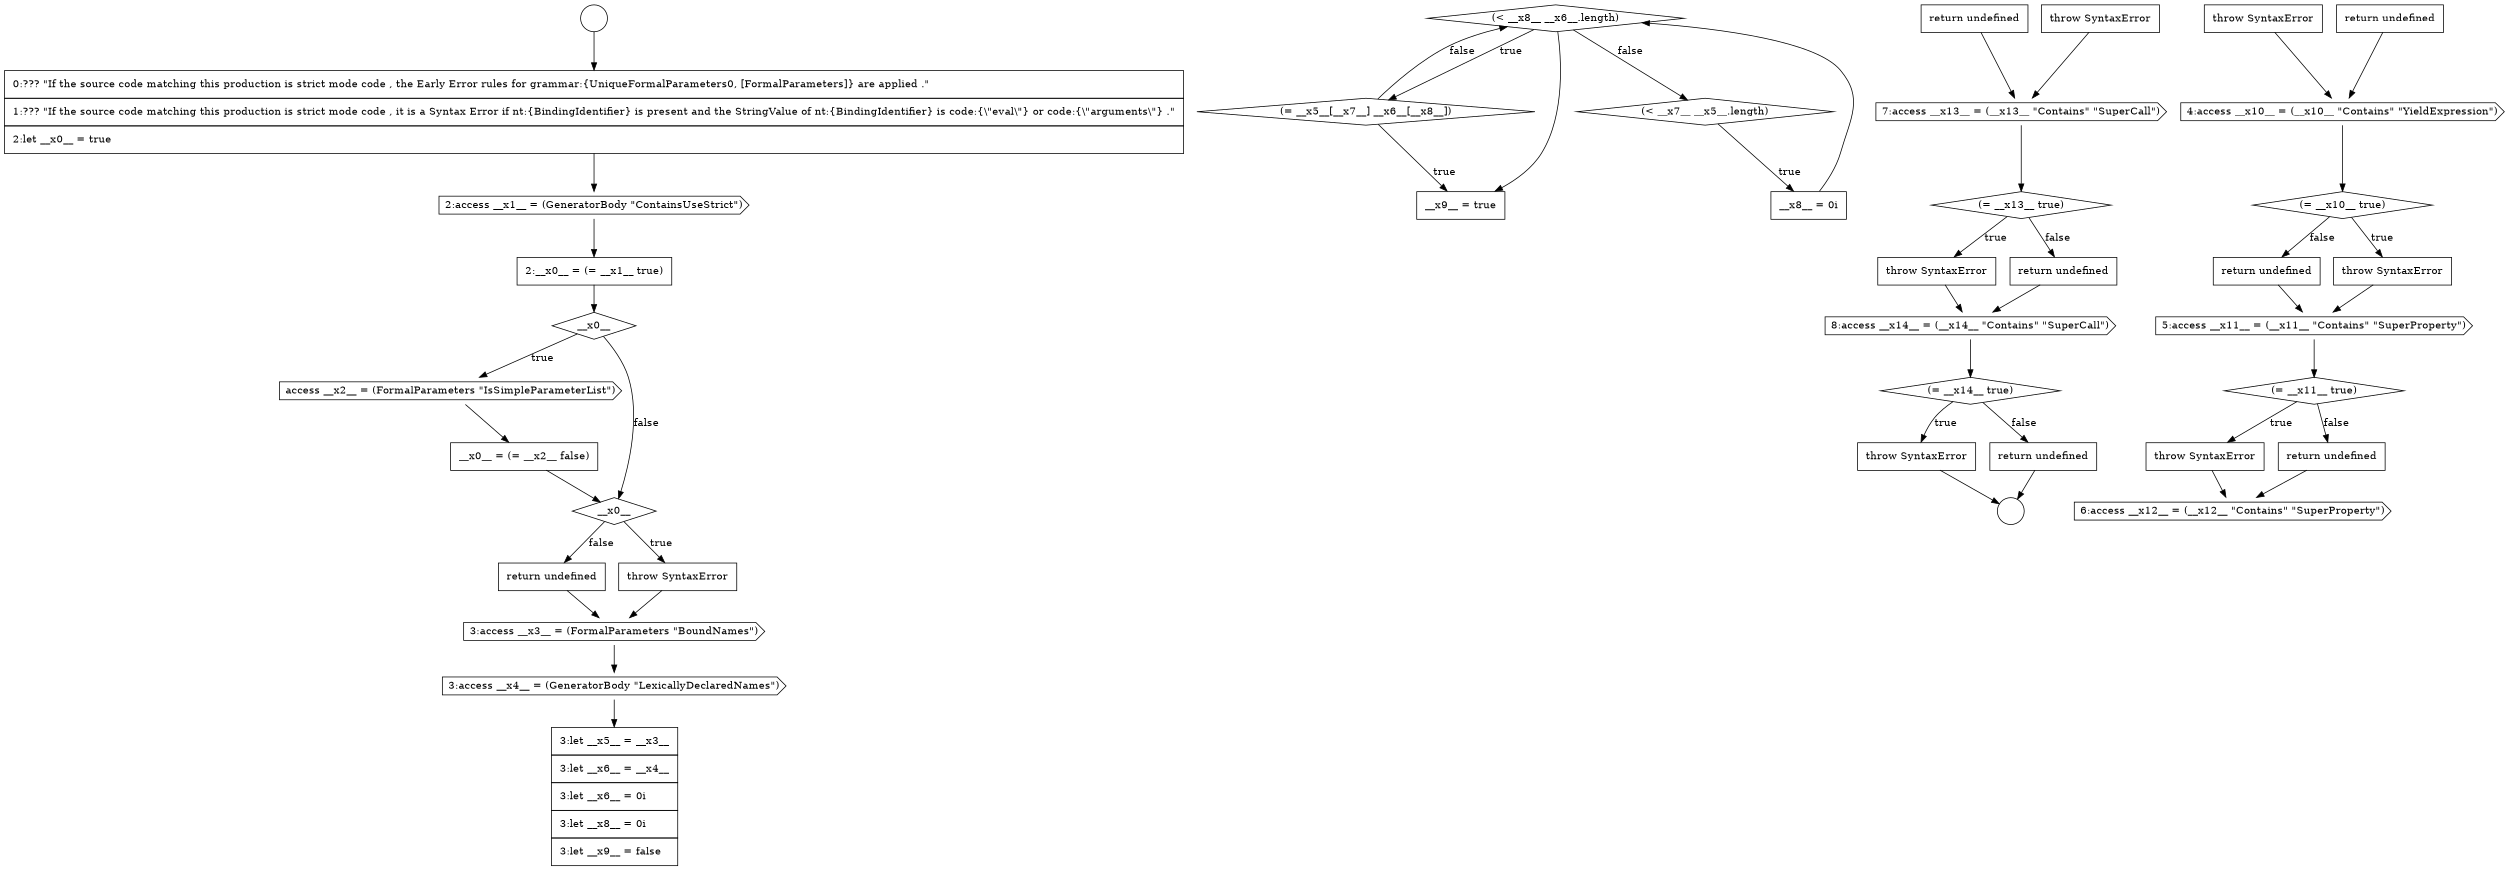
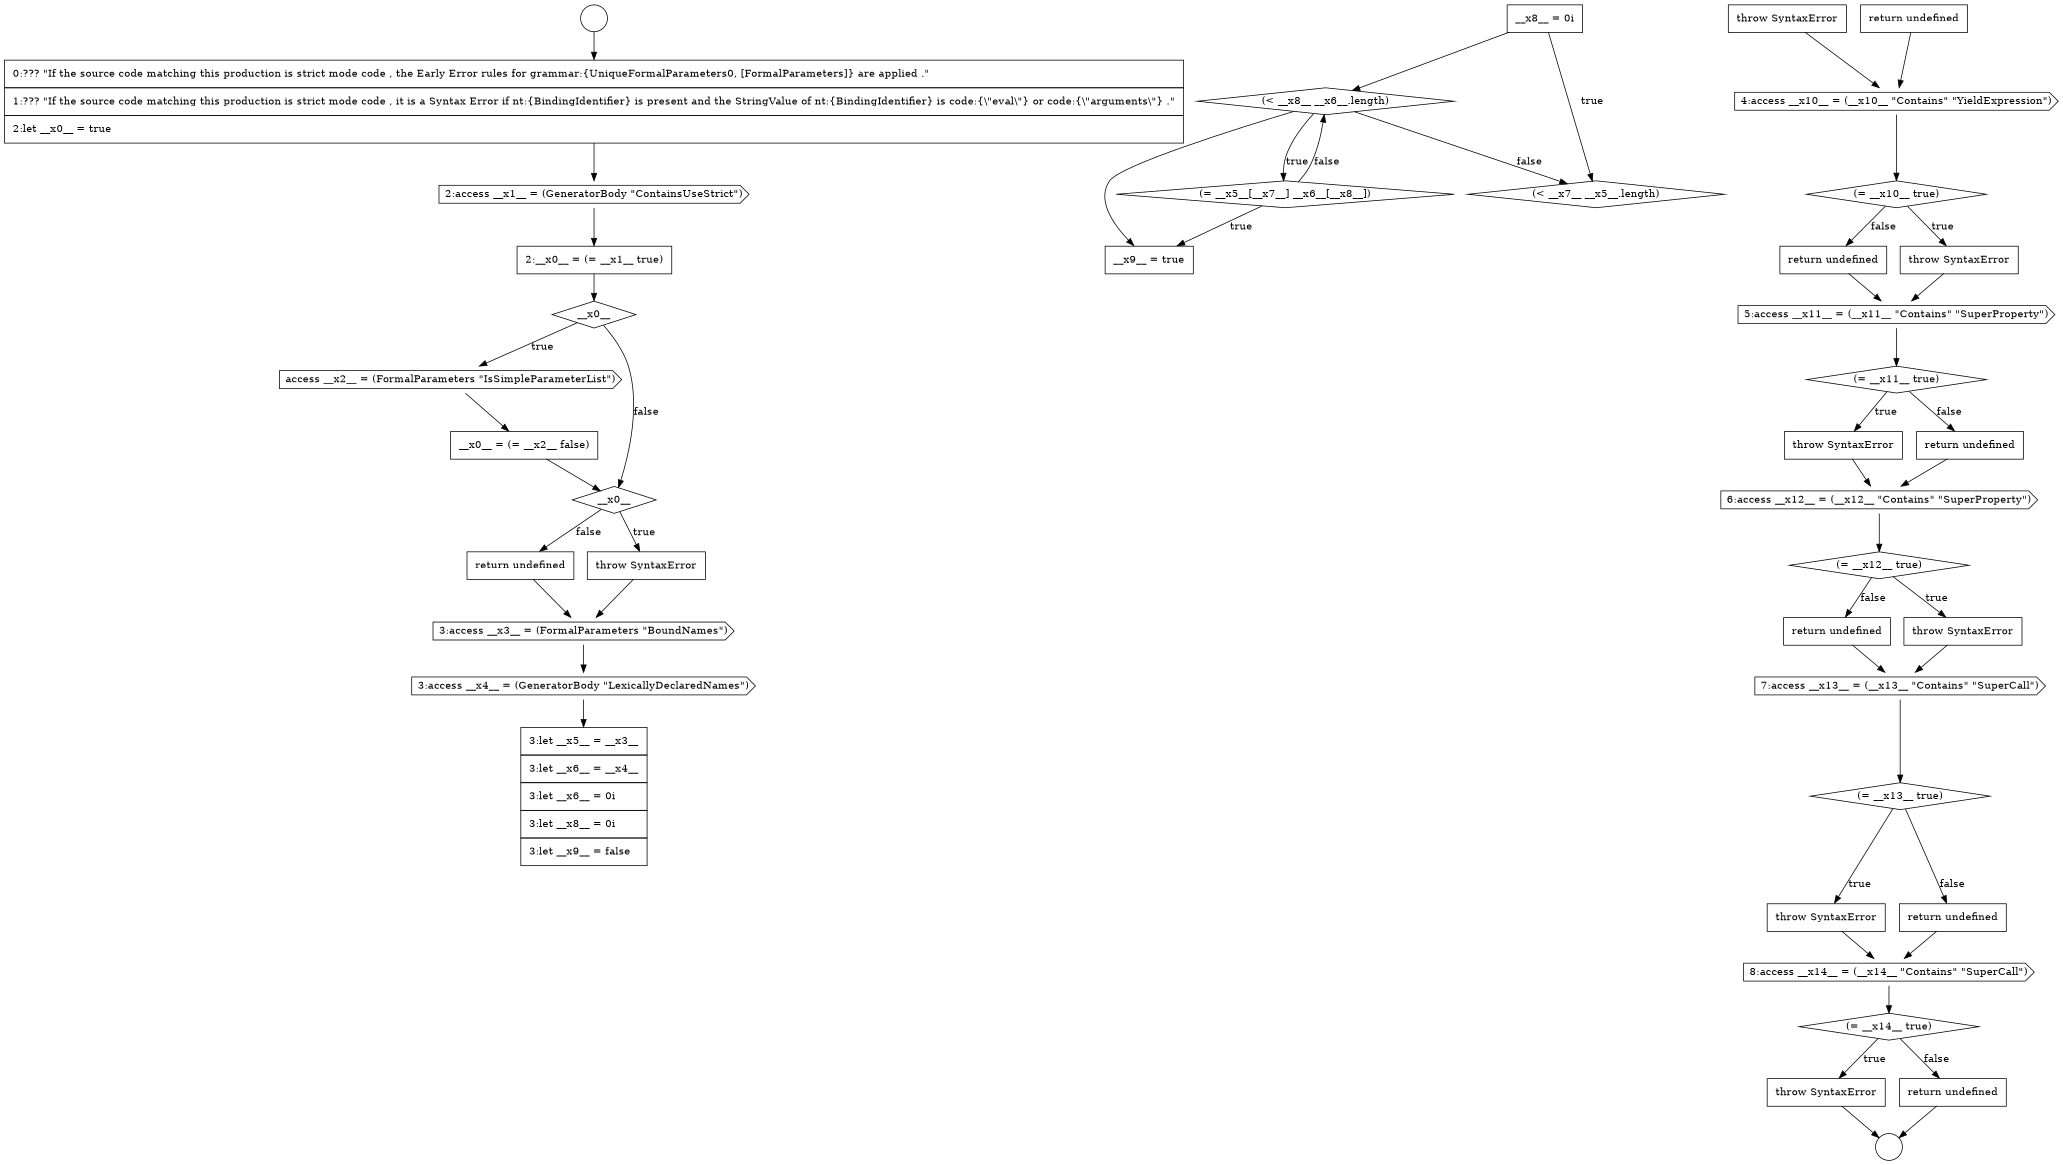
edge "(< __x7__ __x5__.length)" -> "__x8__ = 0i": reversed
node "(= __x12__ true)": added
